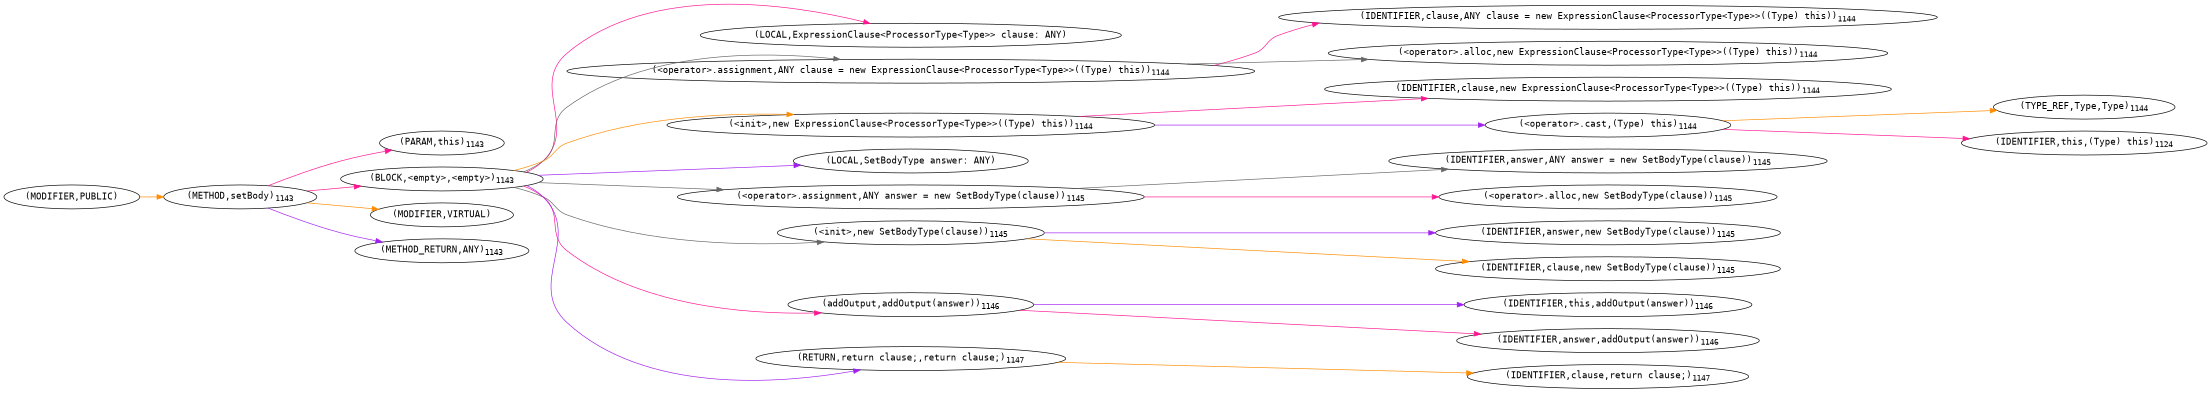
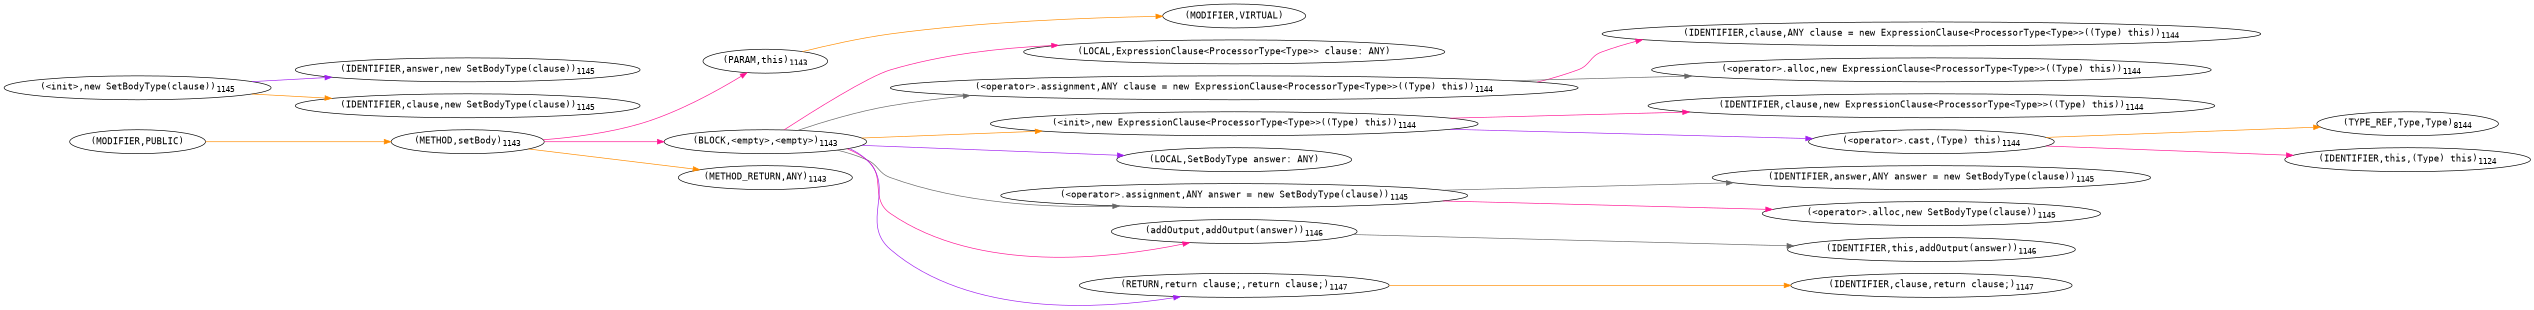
node "(TYPE_REF,Type,Type)": text "1144" -> "8144"
edge "(METHOD,setBody)" -> "(MODIFIER,VIRTUAL)": now "(PARAM,this)" -> "(MODIFIER,VIRTUAL)"
edge "(METHOD,setBody)" -> "(METHOD_RETURN,ANY)": color purple -> darkorange
edge "(BLOCK,<empty>,<empty>)" -> "(<init>,new SetBodyType(clause))": removed
edge "(addOutput,addOutput(answer))" -> "(IDENTIFIER,this,addOutput(answer))": color purple -> gray40
node "(IDENTIFIER,answer,addOutput(answer))": removed
